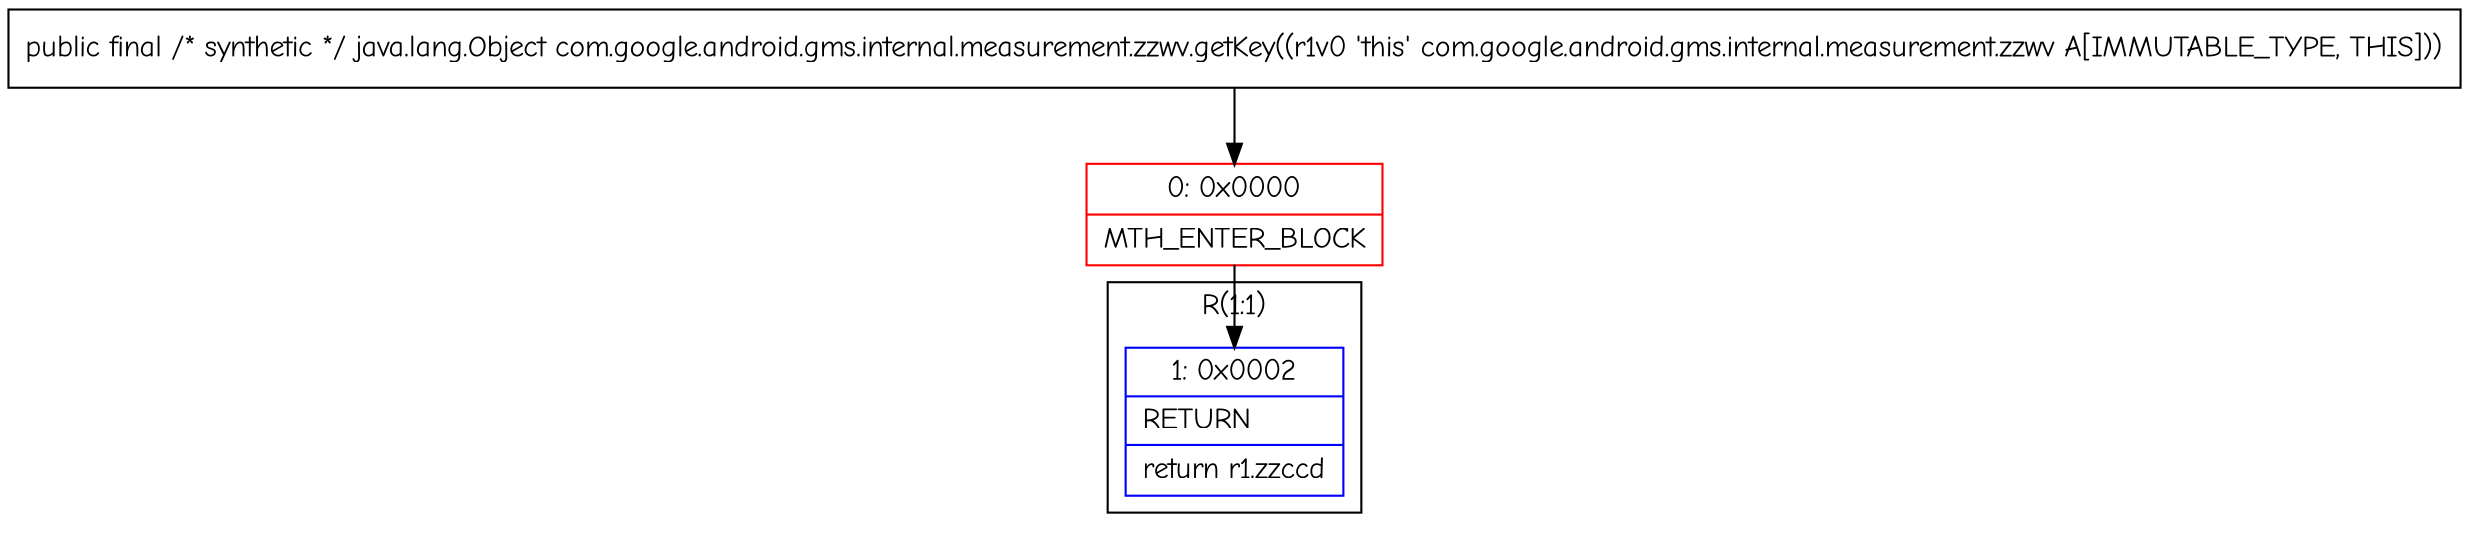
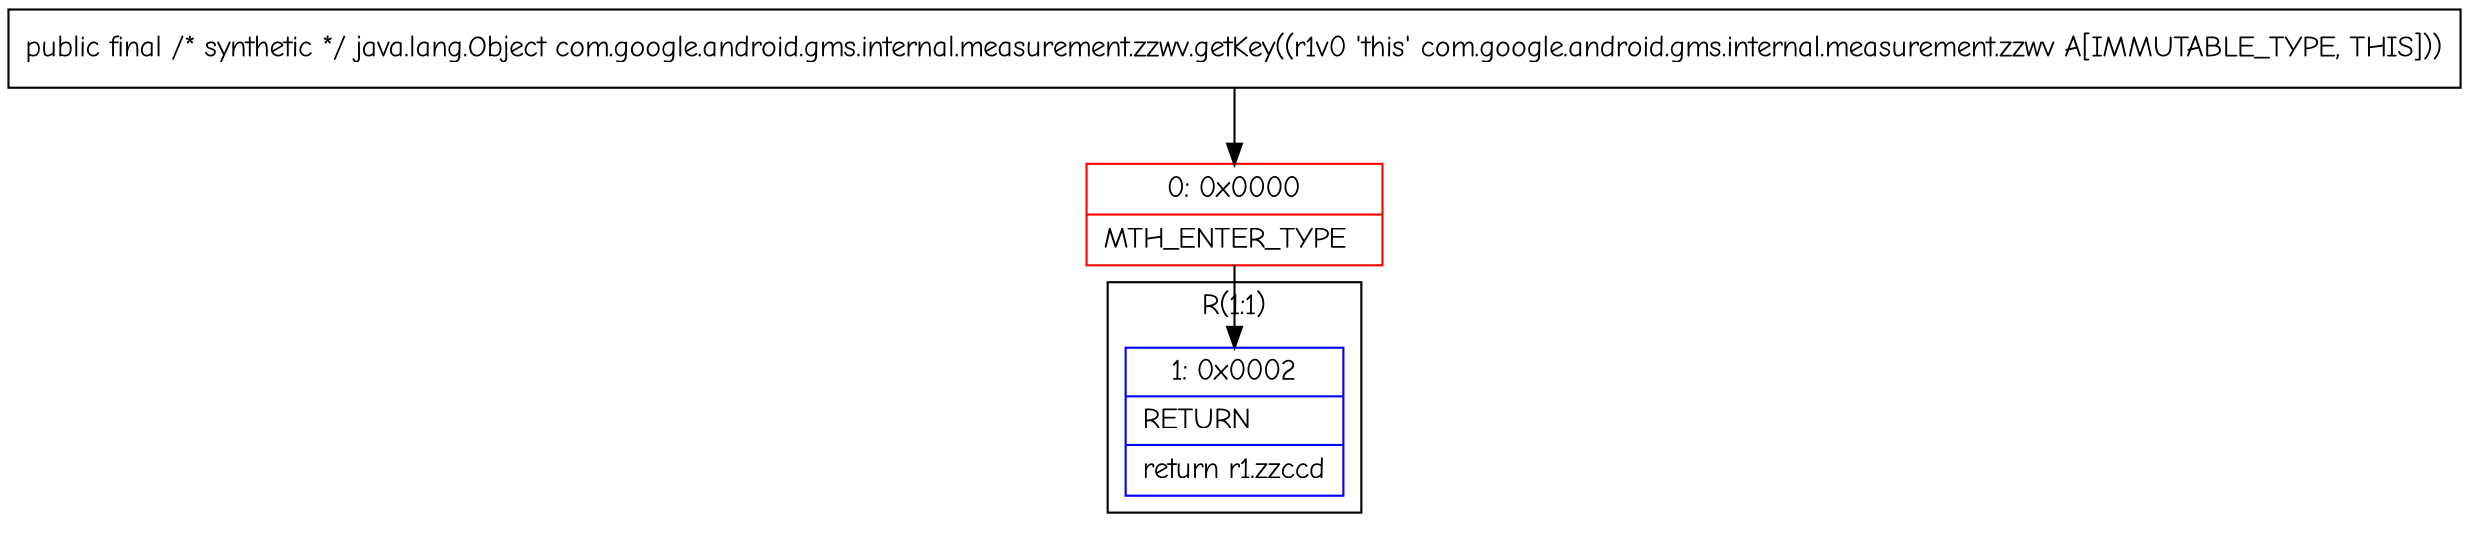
node "0: 0x0000": text "MTH_ENTER_BLOCK" -> "MTH_ENTER_TYPE"
